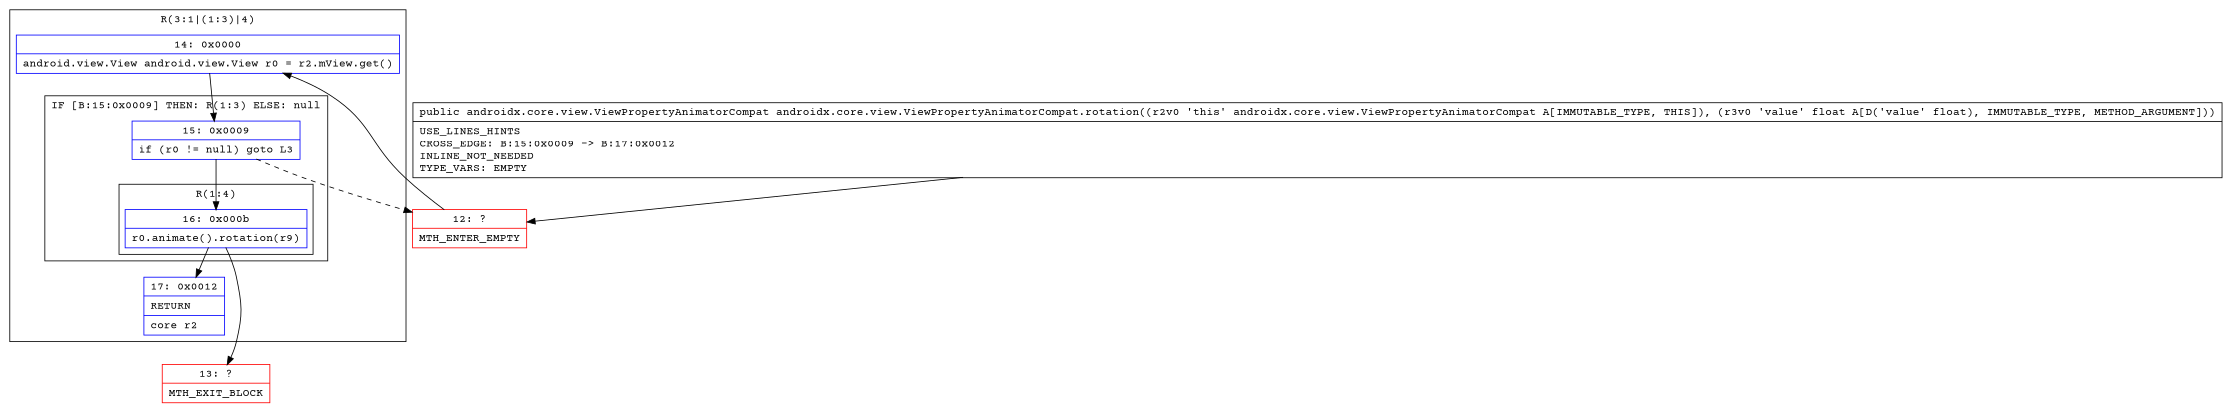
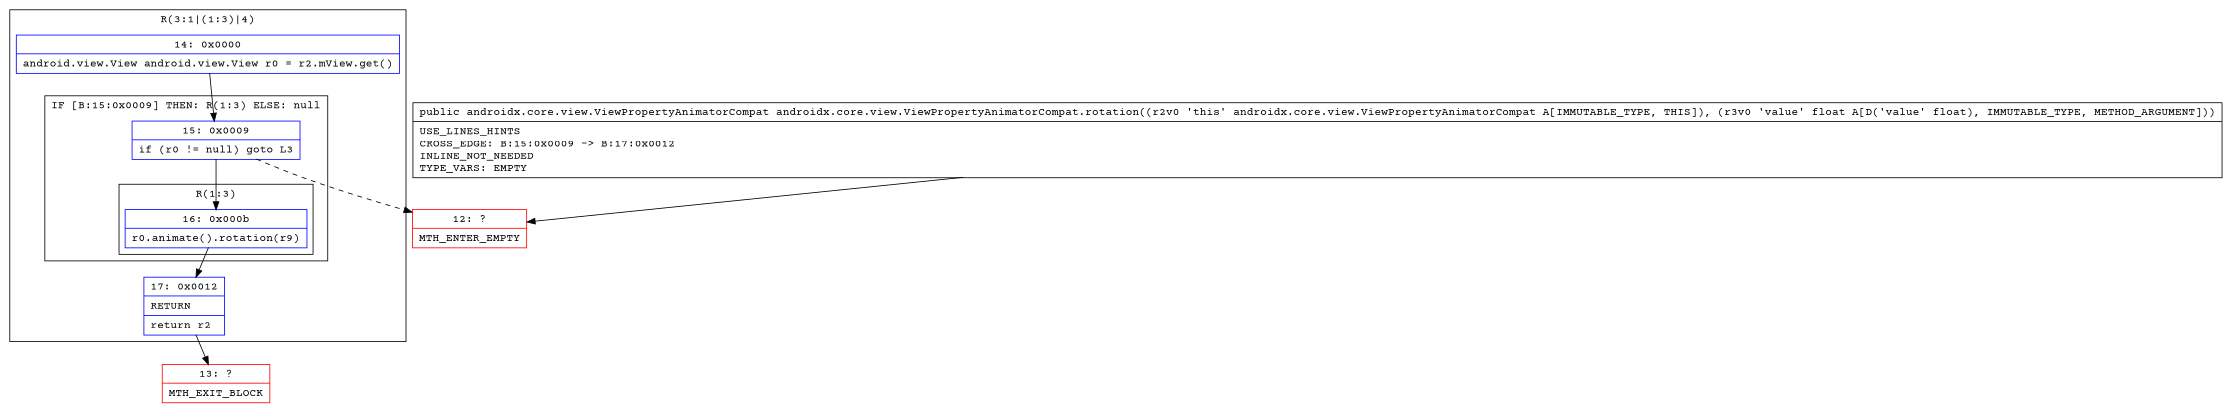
edge "12: ?" -> "14: 0x0000": removed
cluster "R(1:4)": label "R(1:4)" -> "R(1:3)"
edge "16: 0x000b" -> "13: ?": now "17: 0x0012" -> "13: ?"
node "17: 0x0012": text "core r2" -> "return r2"
